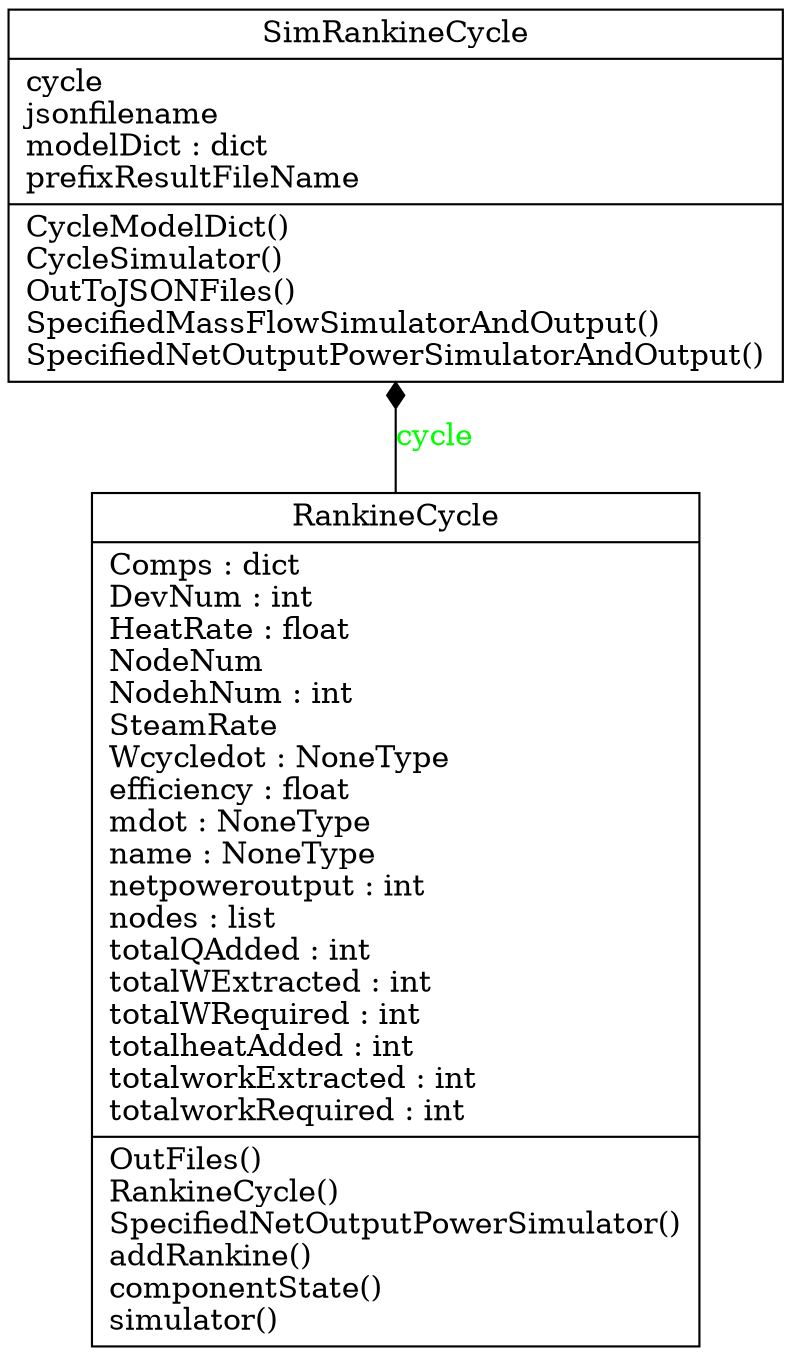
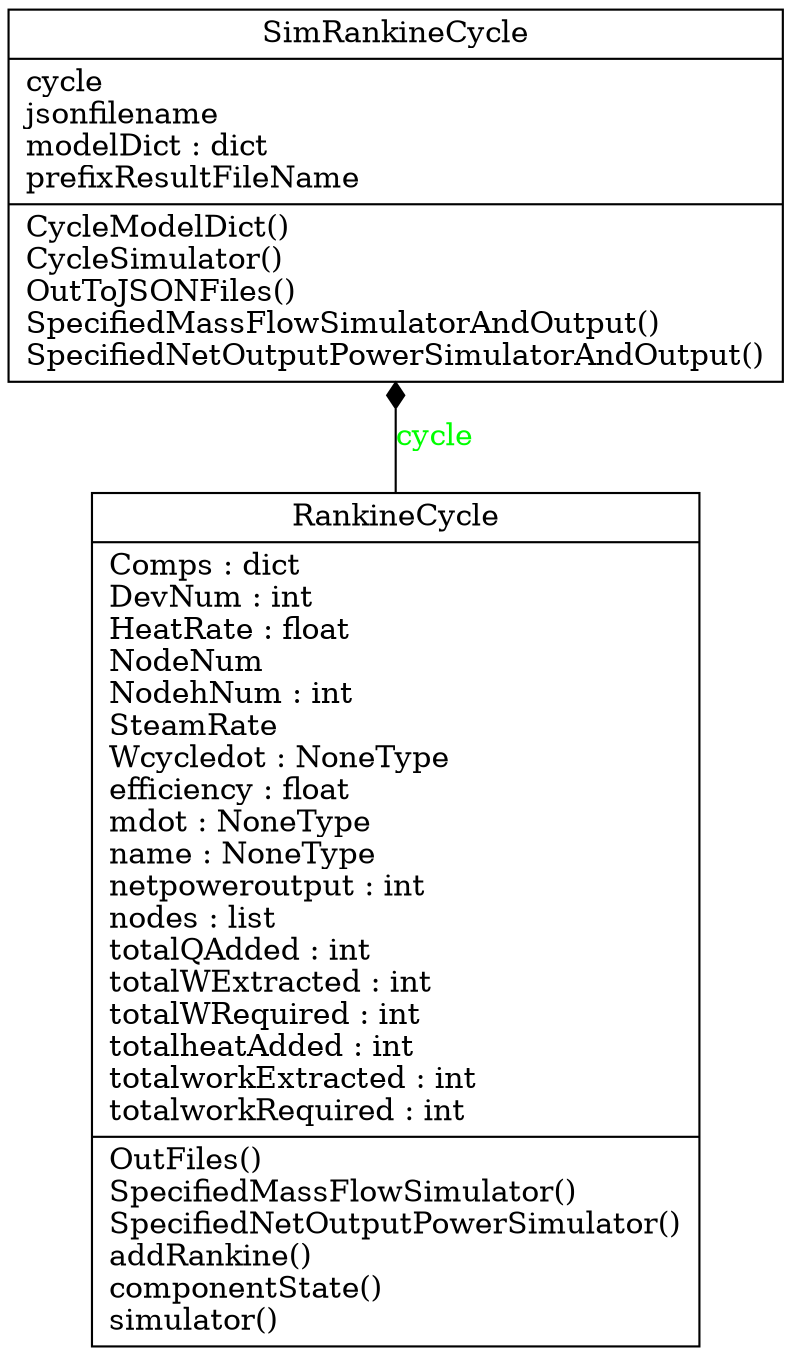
node "RankineCycle": text "RankineCycle()" -> "SpecifiedMassFlowSimulator()"
